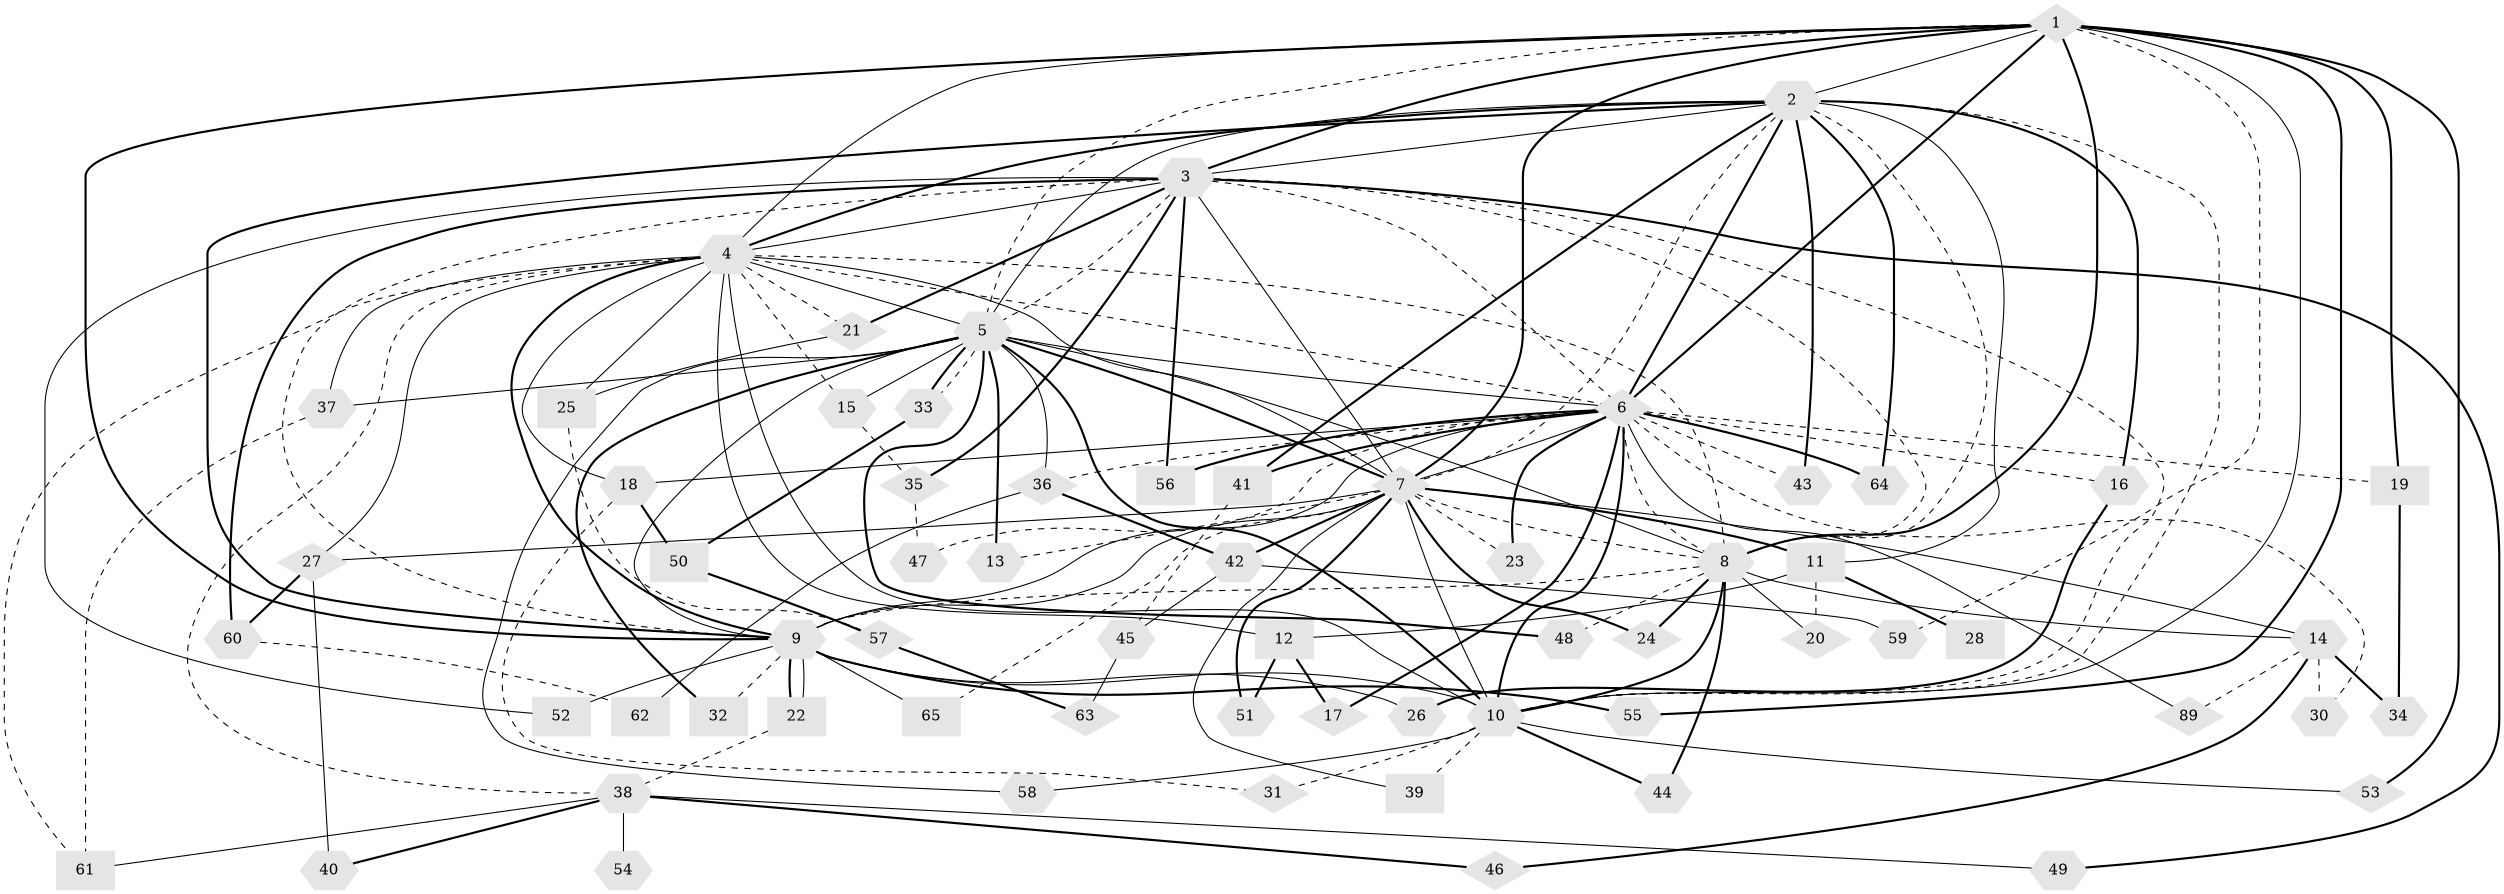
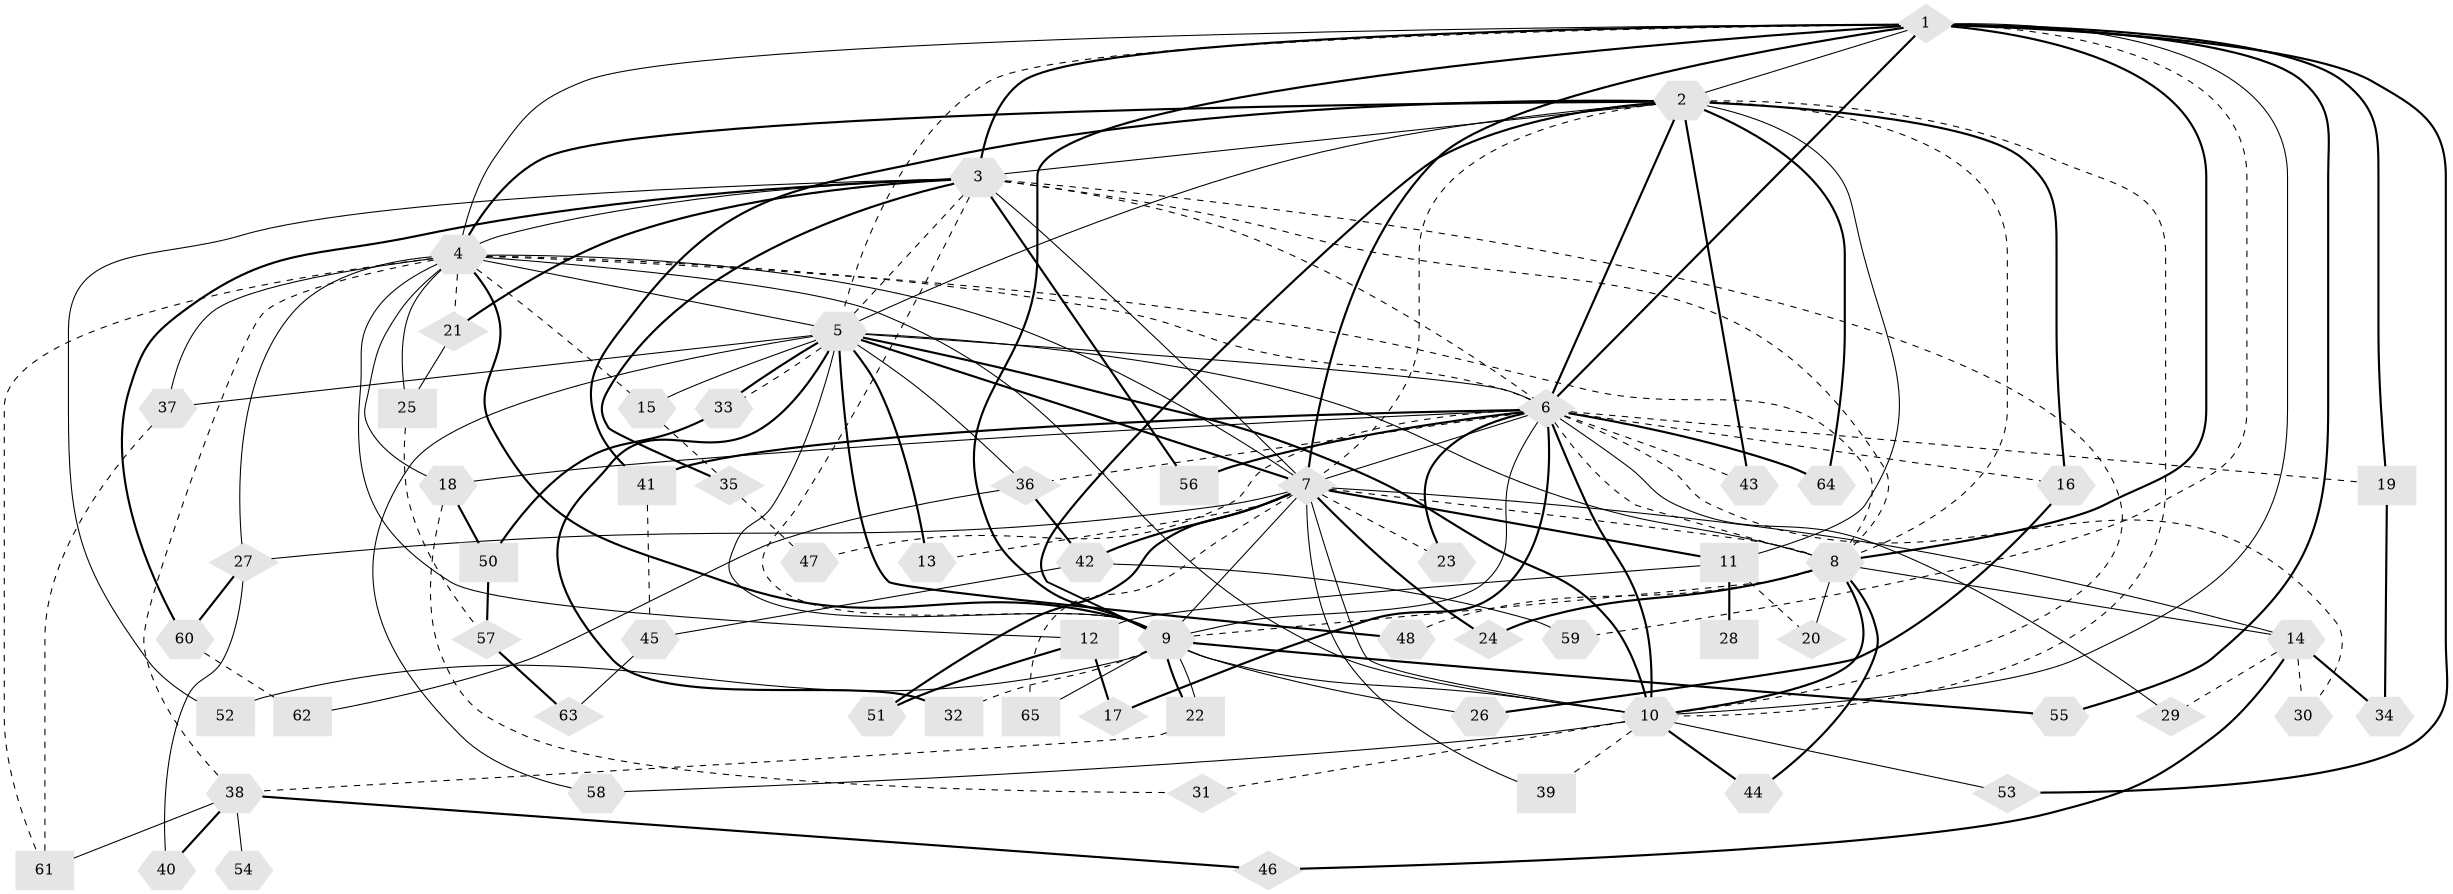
node "89": label "89" -> "29"
node "49": removed
